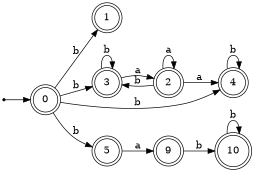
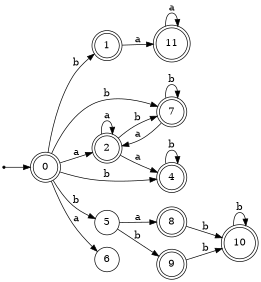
node "11": added
node "3": label "3" -> "7"
edge "5" -> "9": label "a" -> "b"
node "5": shape doublecircle -> circle
edge "0" -> "2": added, label "a"
node "8": added
node "6": added
